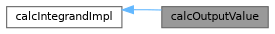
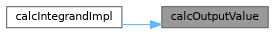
edge "calcOutputValue" -> "calcIntegrandImpl": reversed
